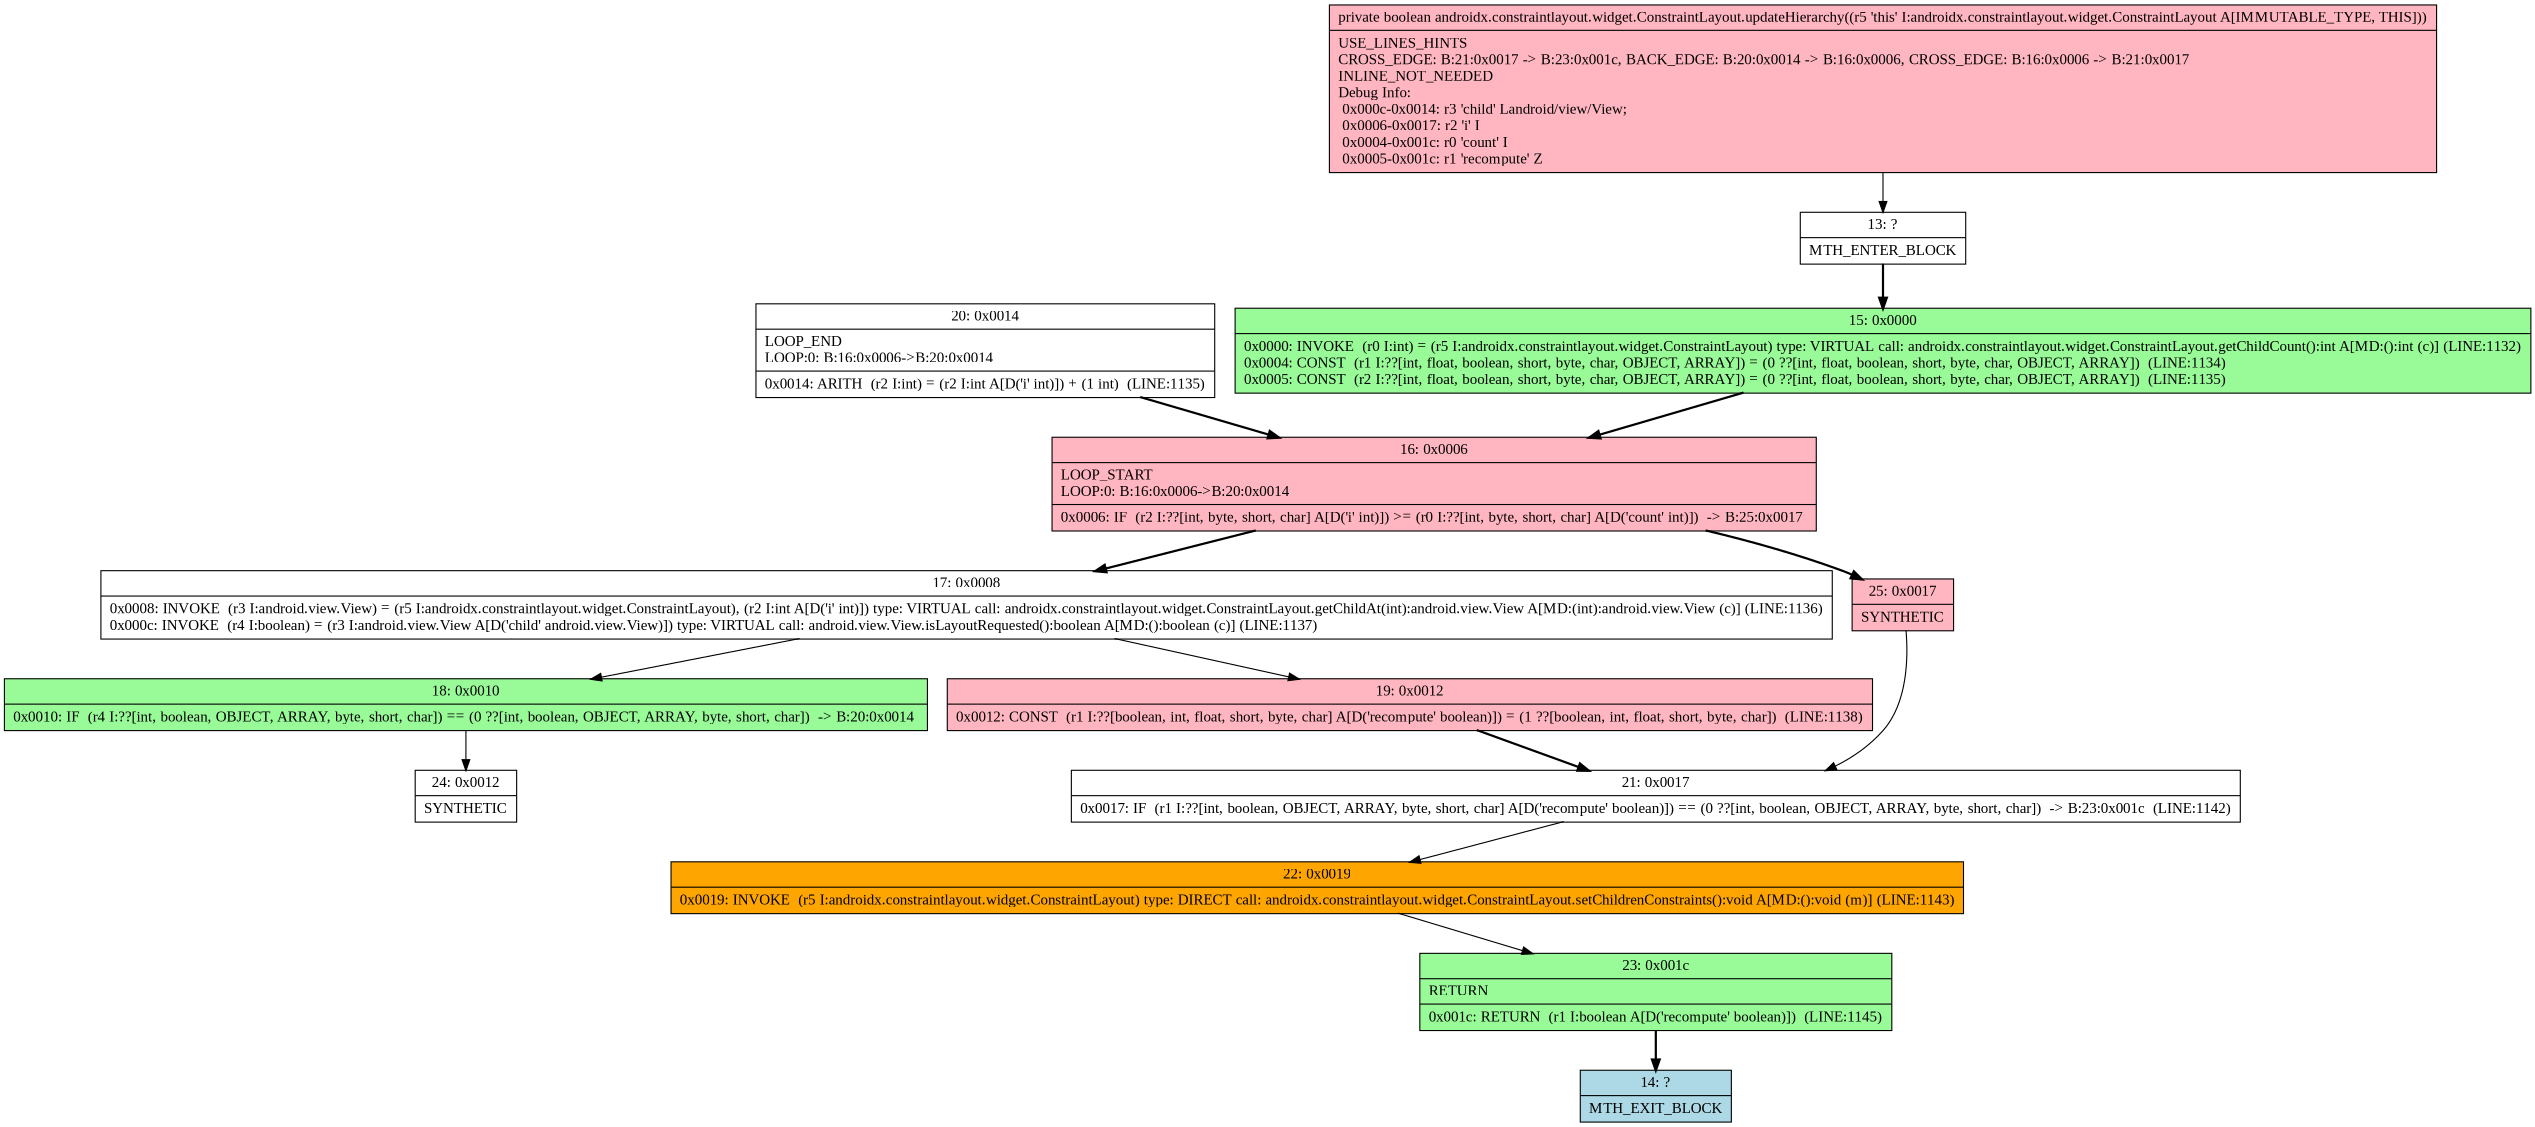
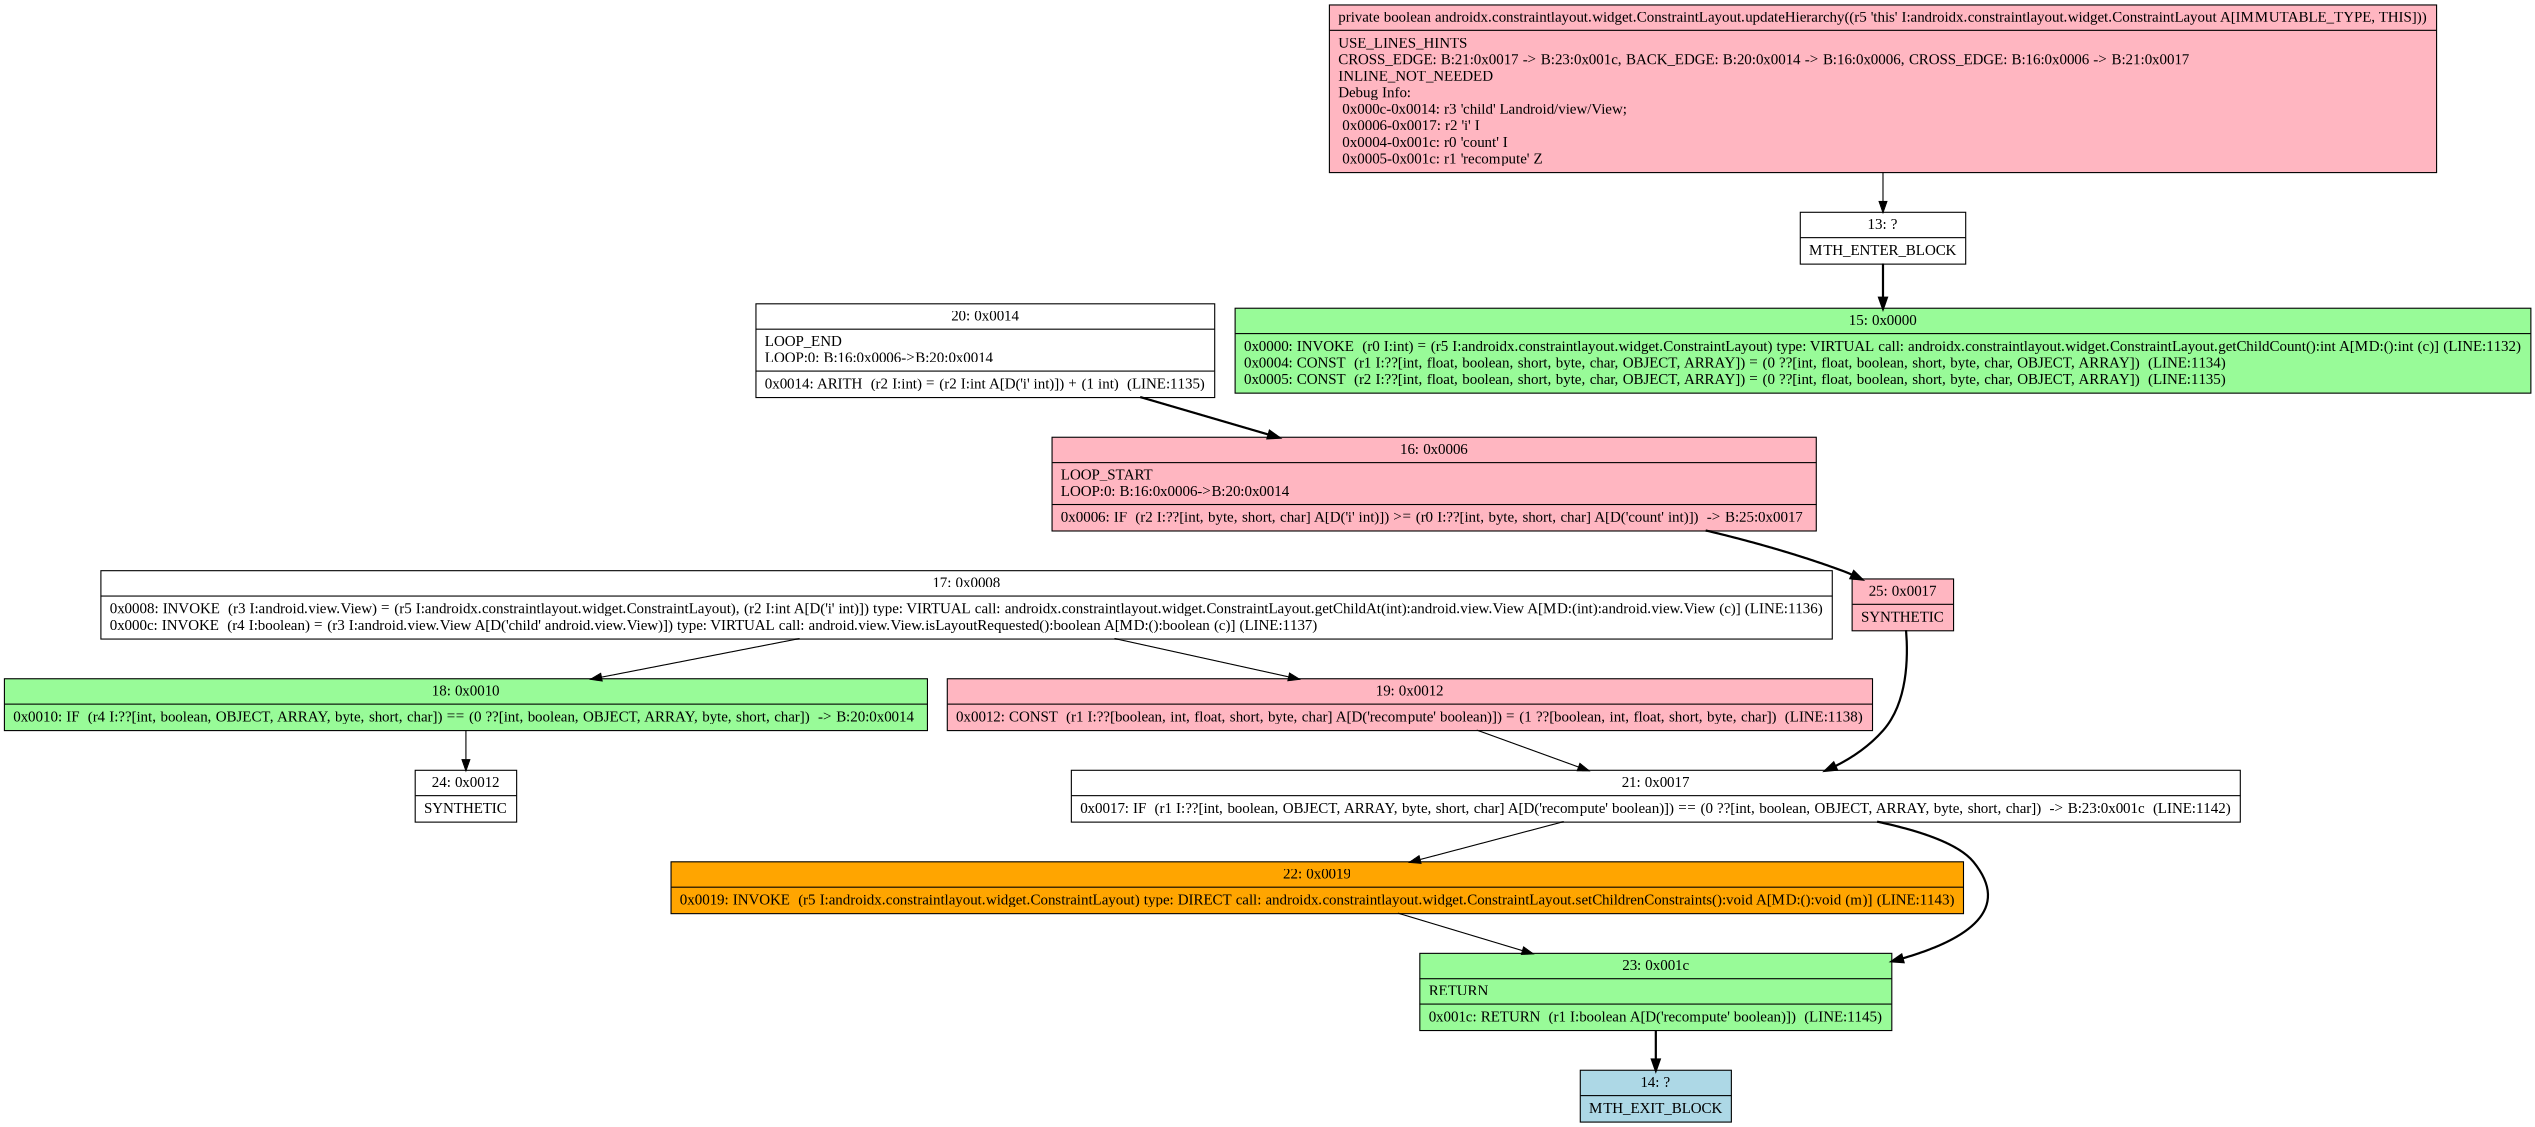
edge "15: 0x0000" -> "16: 0x0006": removed
edge "16: 0x0006" -> "17: 0x0008": removed
edge "25: 0x0017" -> "21: 0x0017": style solid -> bold
edge "19: 0x0012" -> "21: 0x0017": style bold -> solid
edge "21: 0x0017" -> "23: 0x001c": added
